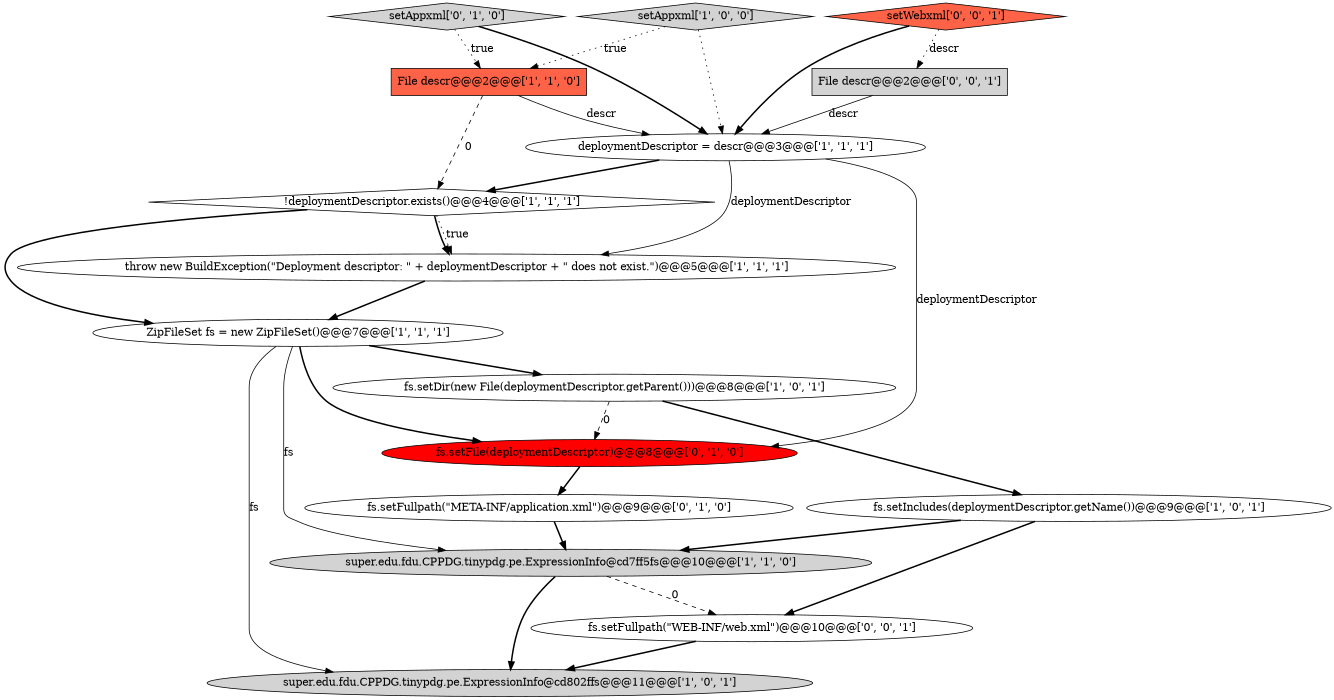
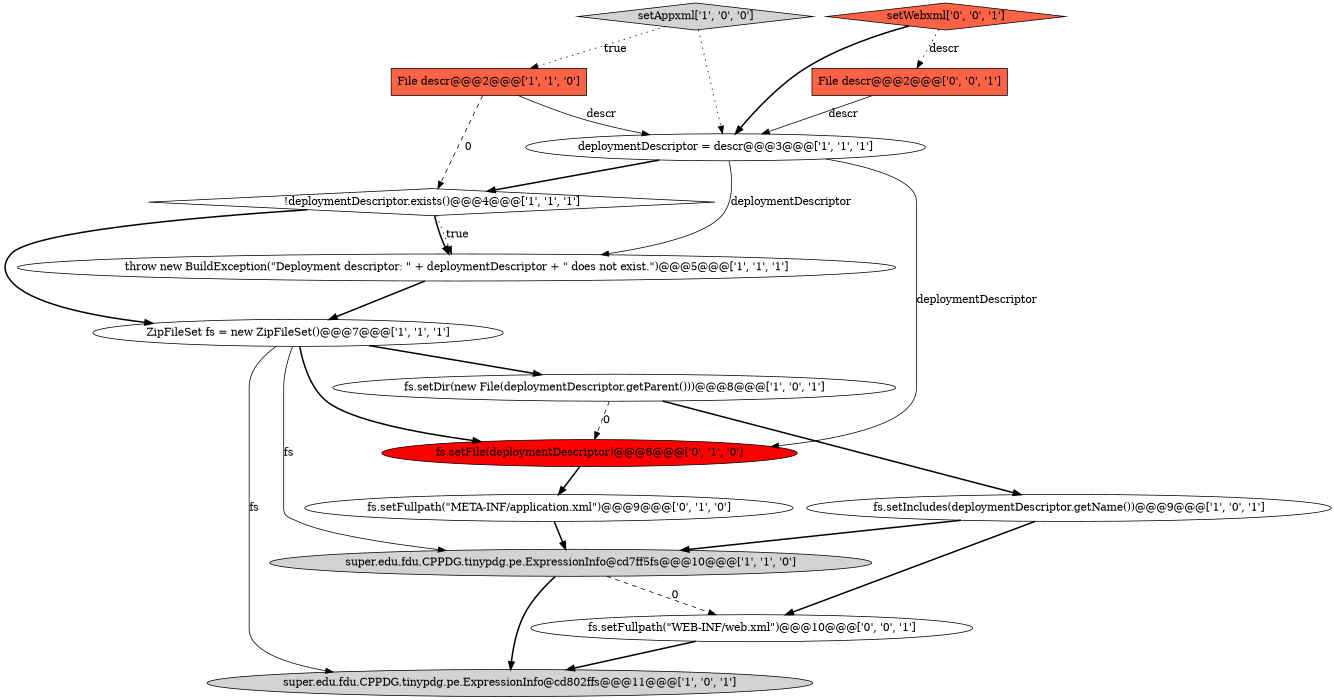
node "setAppxml['0', '1', '0']": removed
node "File descr@@@2@@@['0', '0', '1']": fillcolor lightgray -> tomato
